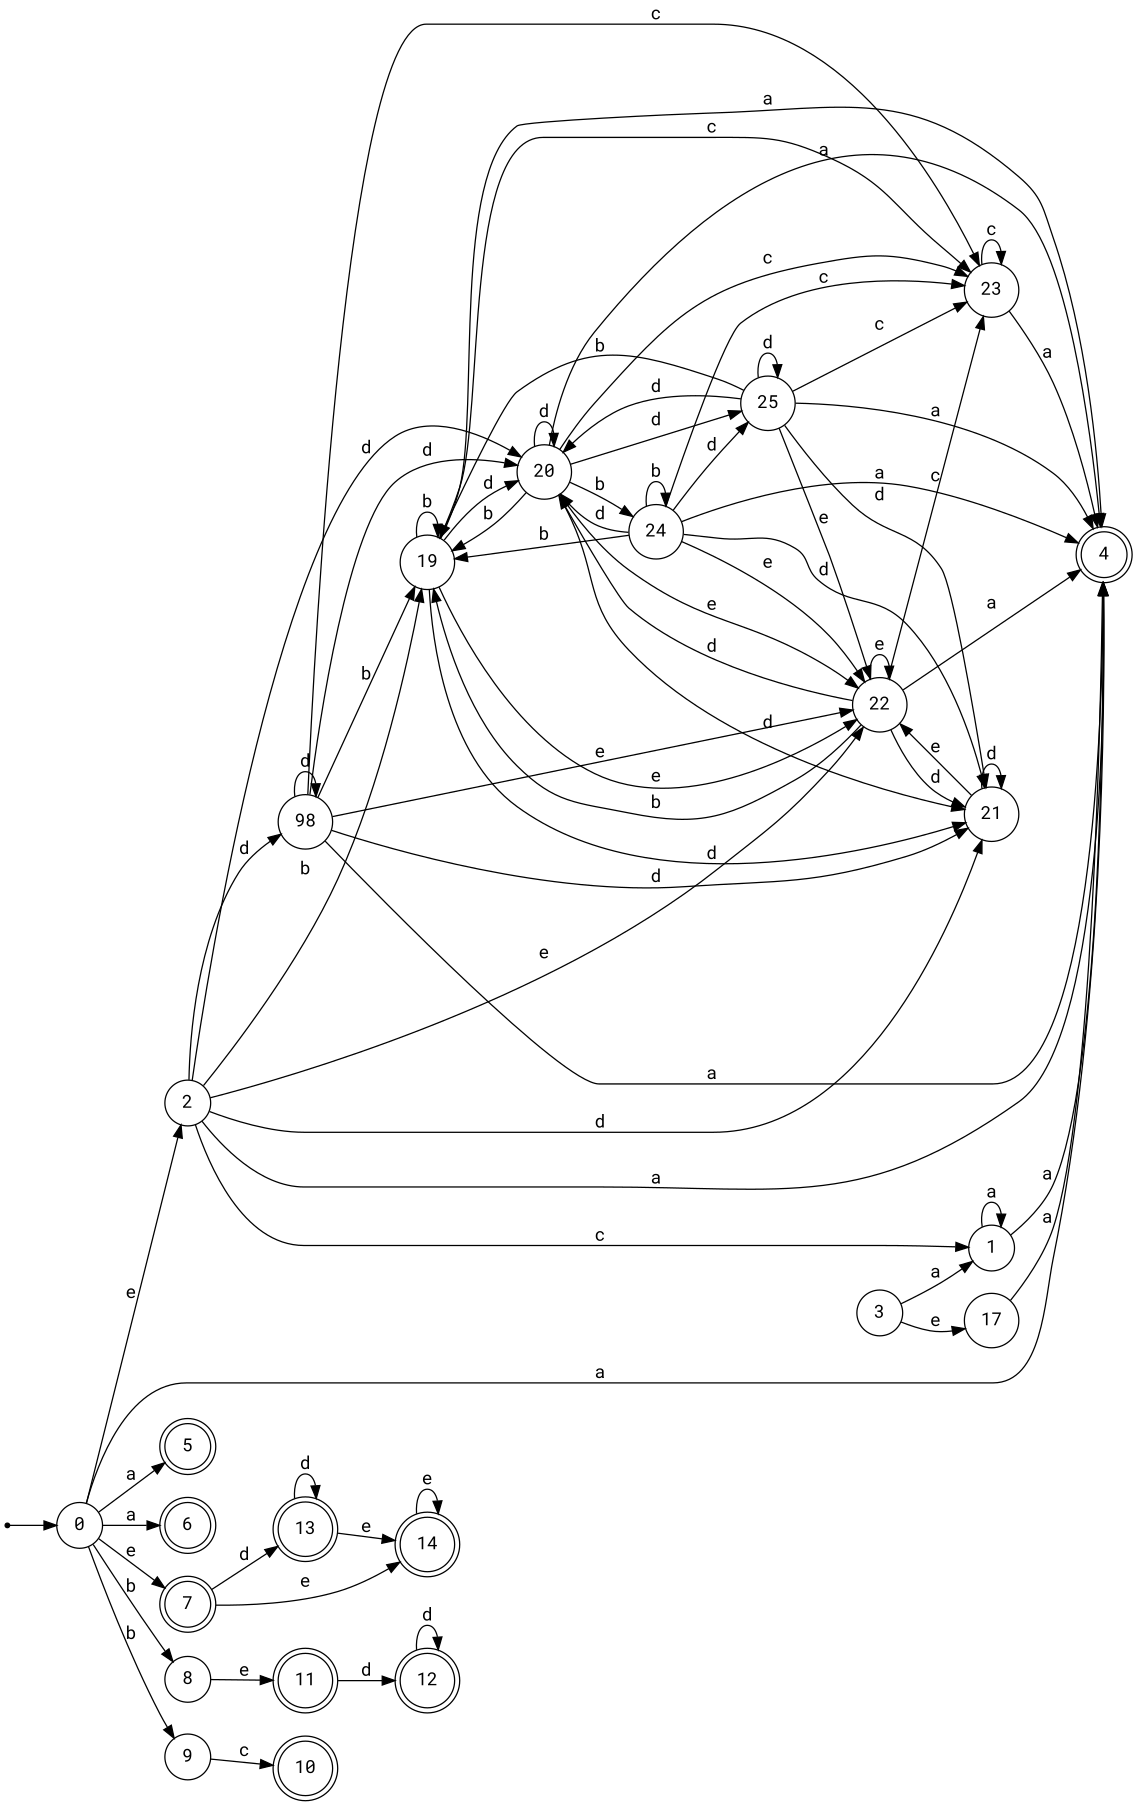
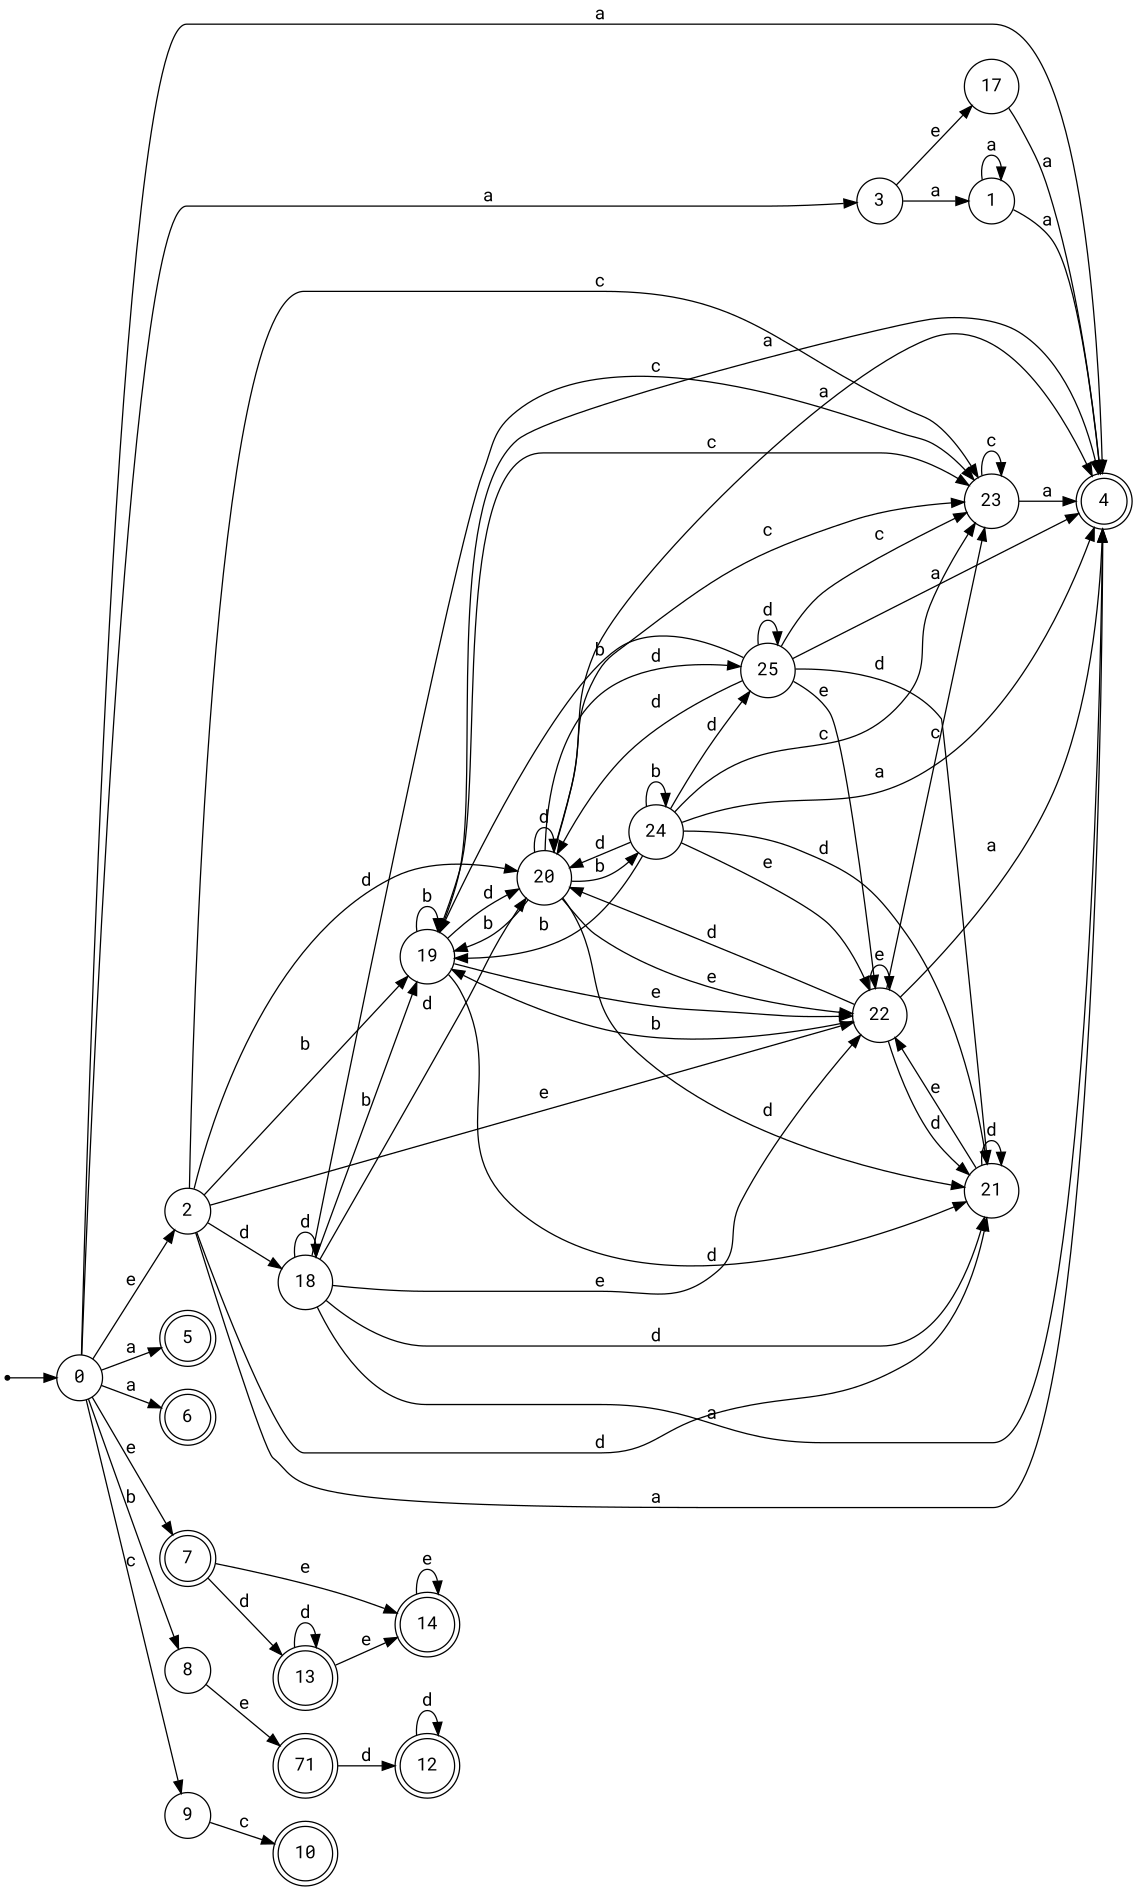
edge "0" -> "3": added, label "a"
node "98": label "98" -> "18"
edge "2" -> "1": now "2" -> "23"
edge "0" -> "9": label "b" -> "c"
node "11": label "11" -> "71"
